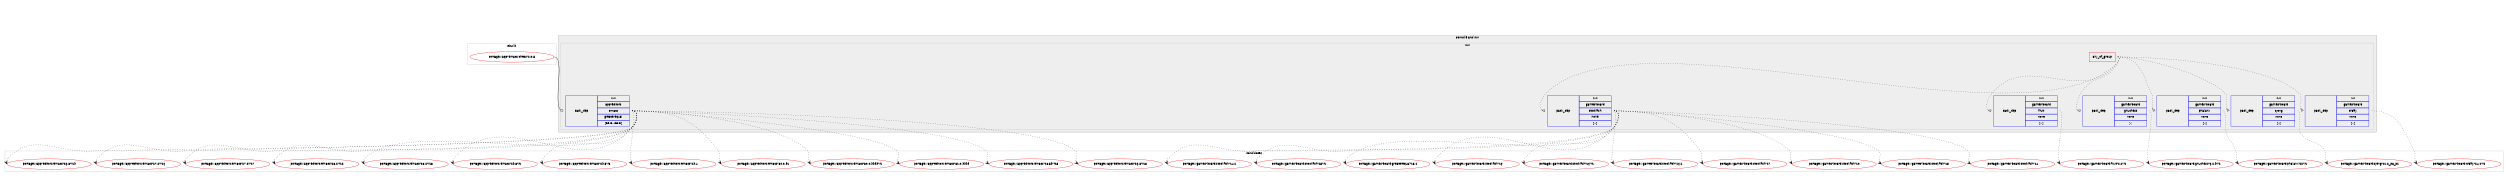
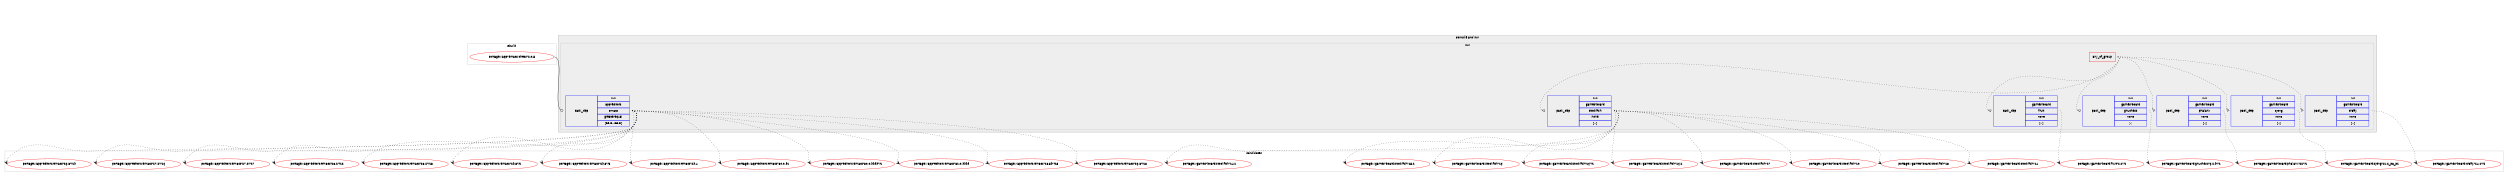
node "portage://games-board/stockfish-15-r1": removed
node "portage://games-board/greaterequal-15.1": label "portage://games-board/greaterequal-15.1" -> "portage://games-board/stockfish-15.1"
